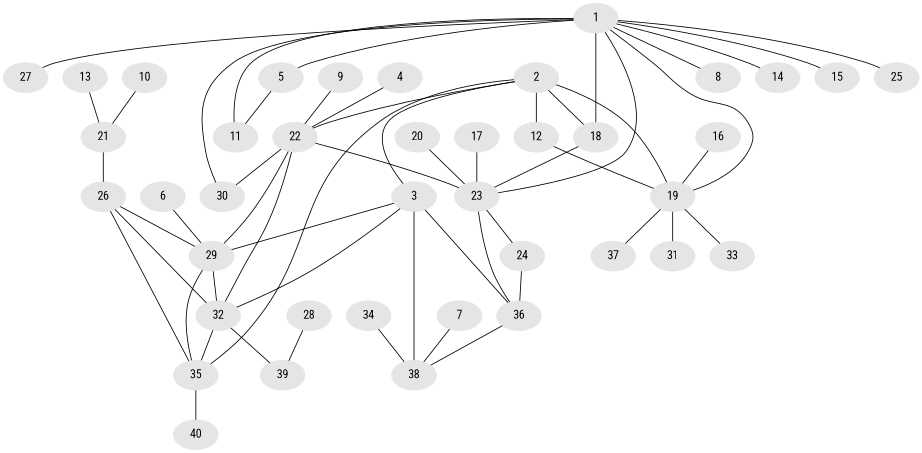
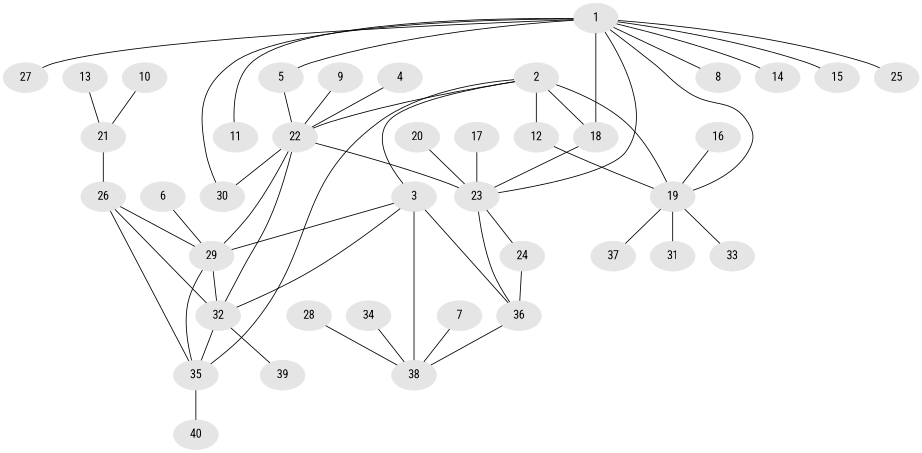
edge "5" -- "11": now "5" -- "22"
edge "28" -- "39": now "28" -- "38"
